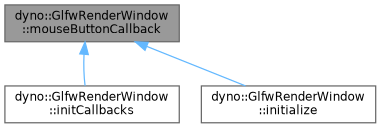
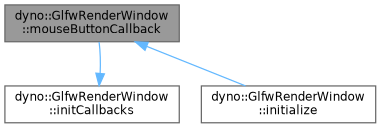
edge "dyno::GlfwRenderWindow ::initCallbacks" -> "dyno::GlfwRenderWindow ::mouseButtonCallback": reversed
